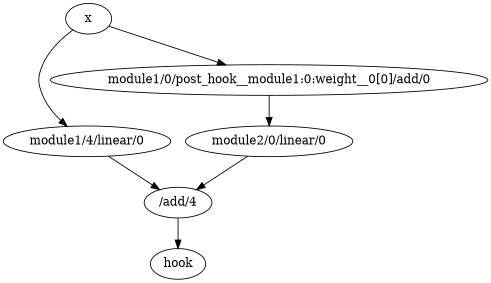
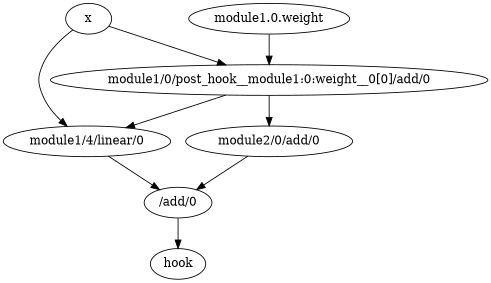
node "module1.0.weight": added
edge "module1/0/post_hook__module1:0:weight__0[0]/add/0" -> "module1/4/linear/0": added
node "module2/0/linear/0": label "module2/0/linear/0" -> "module2/0/add/0"
node "/add/4": label "/add/4" -> "/add/0"
